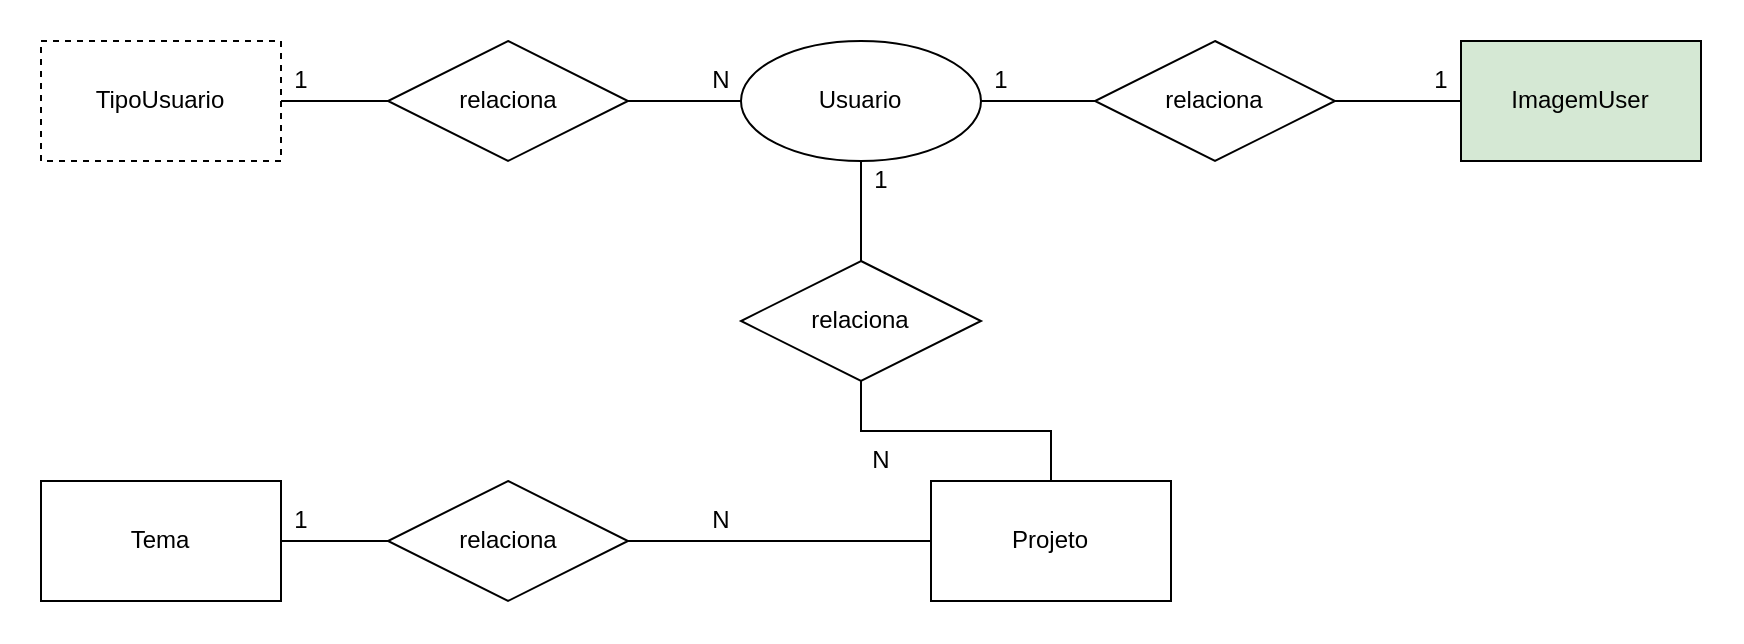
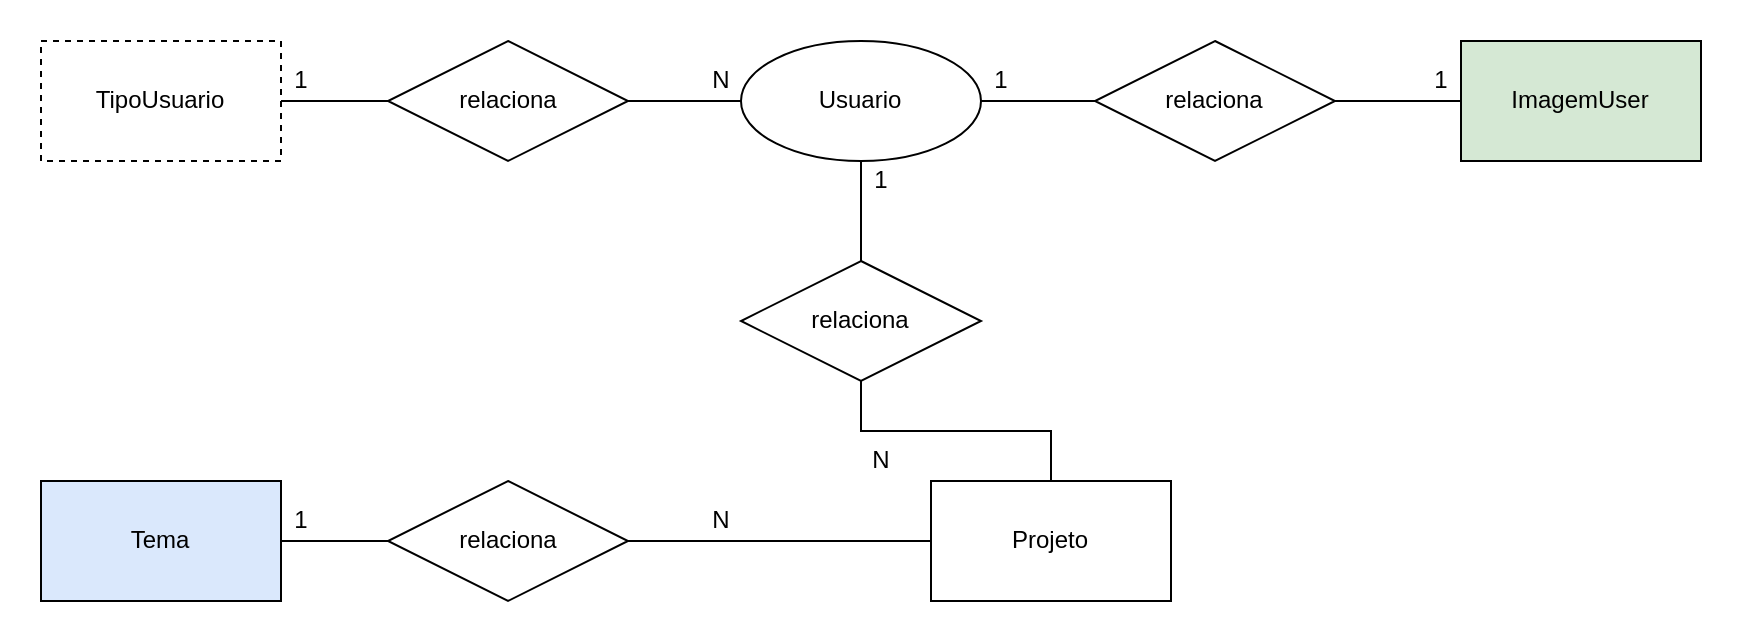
node "Tema": fillcolor #ffffff -> #dae8fc
